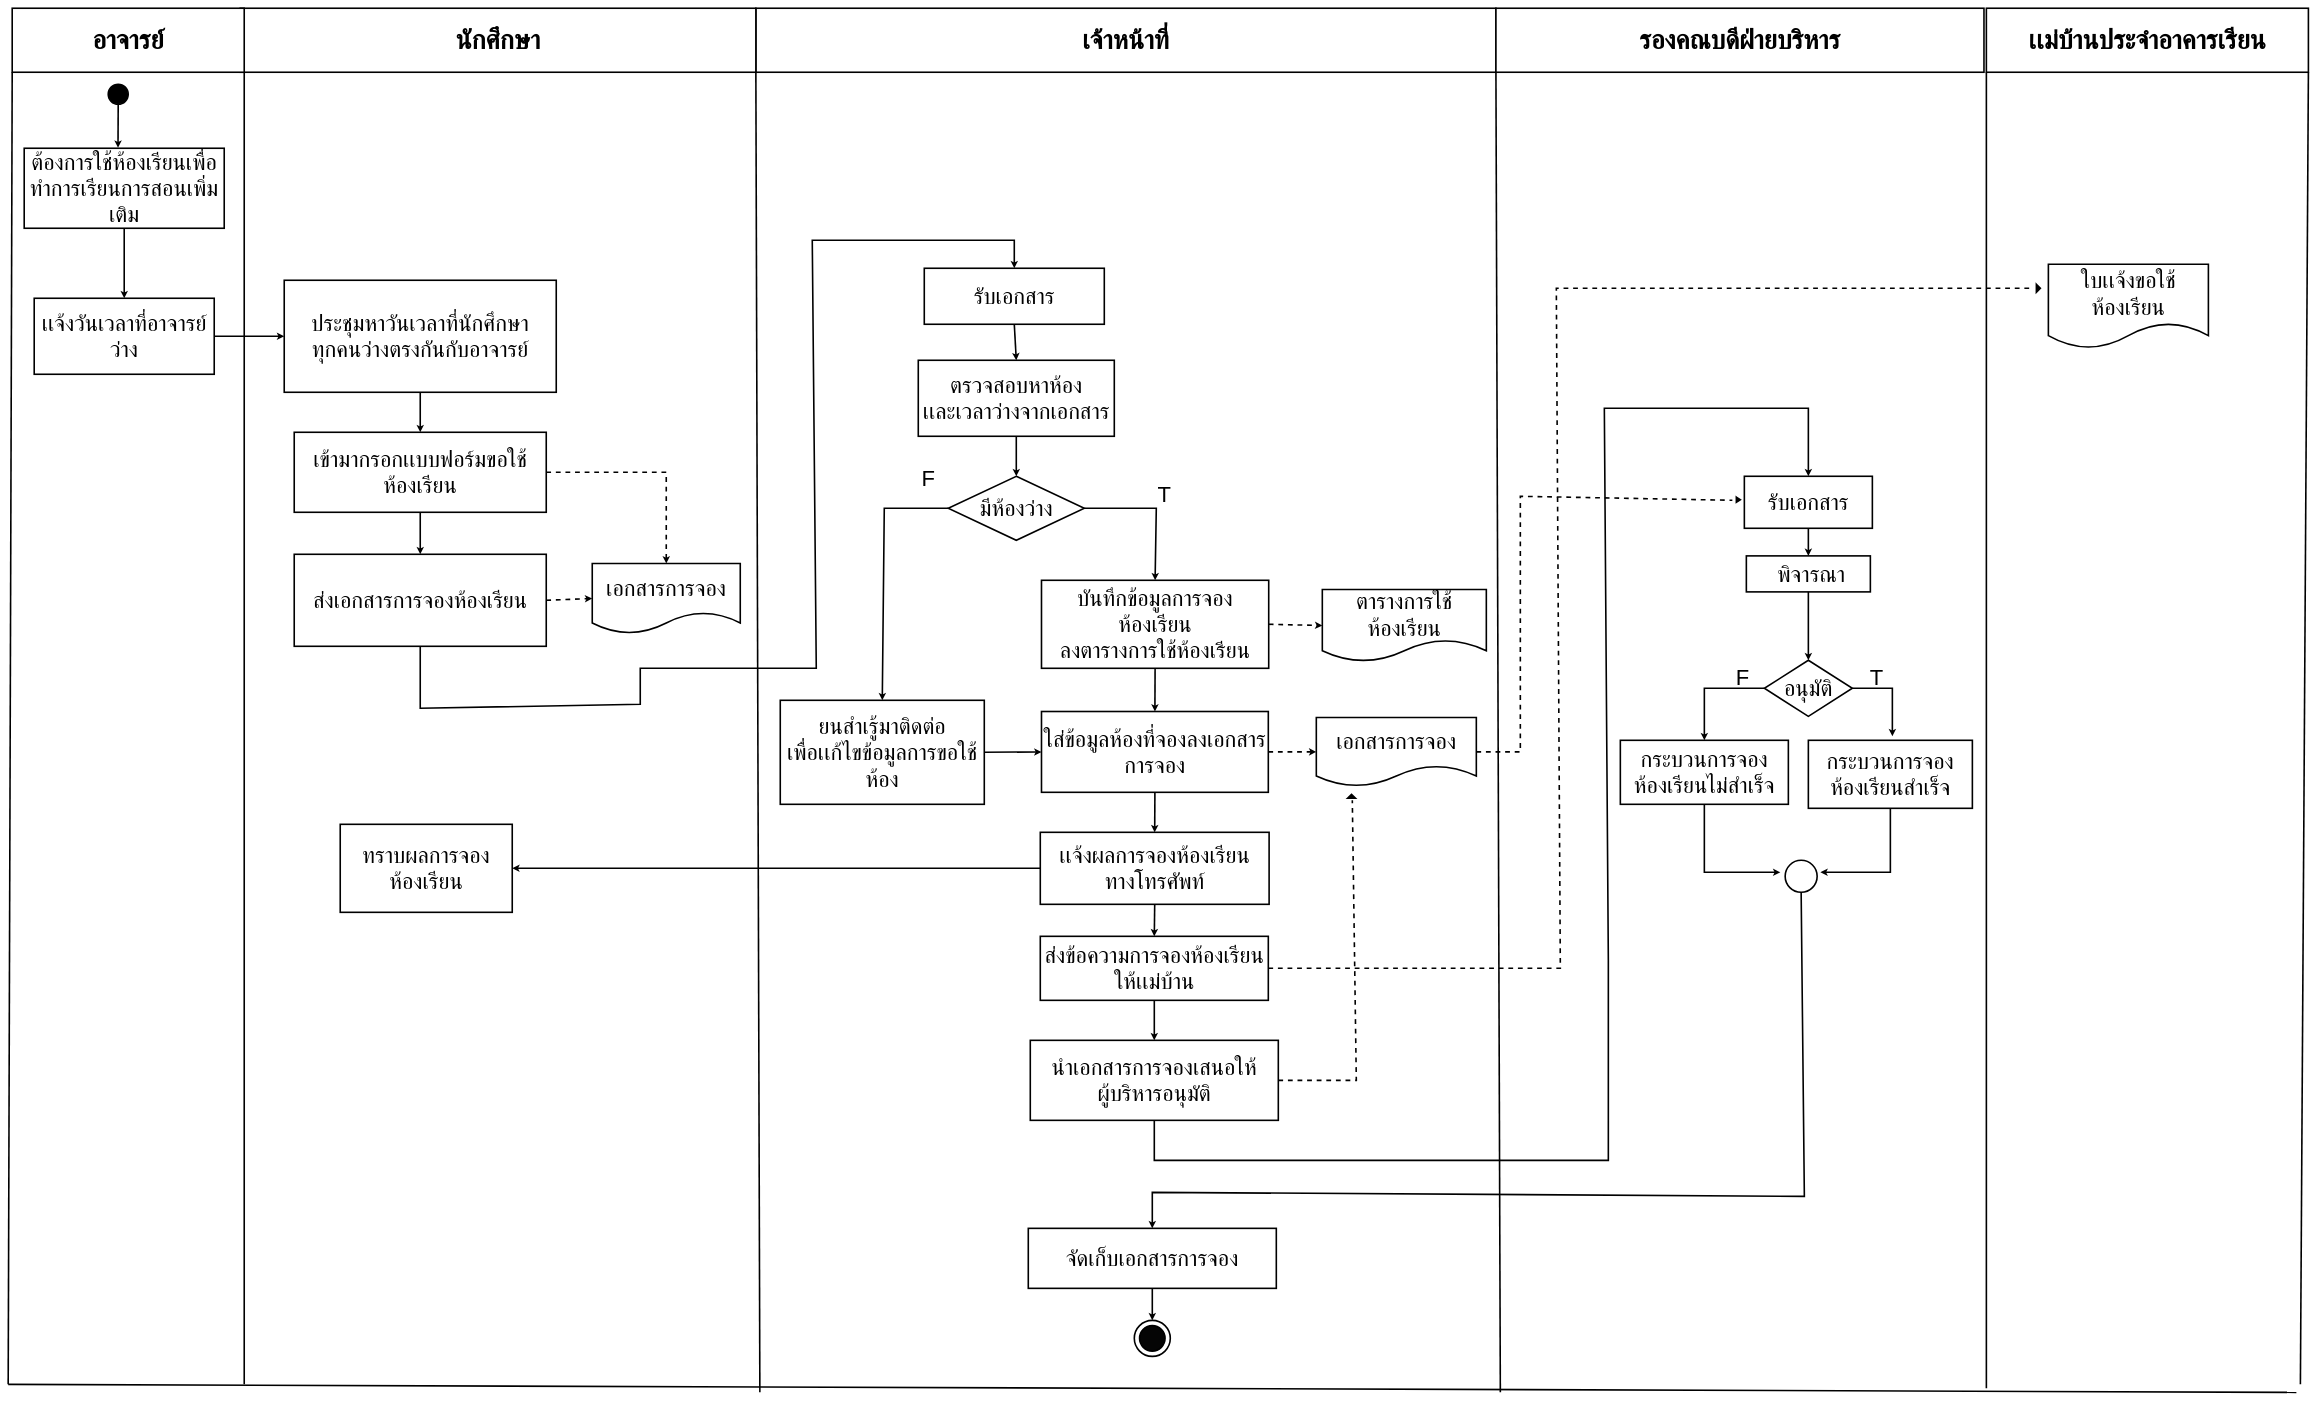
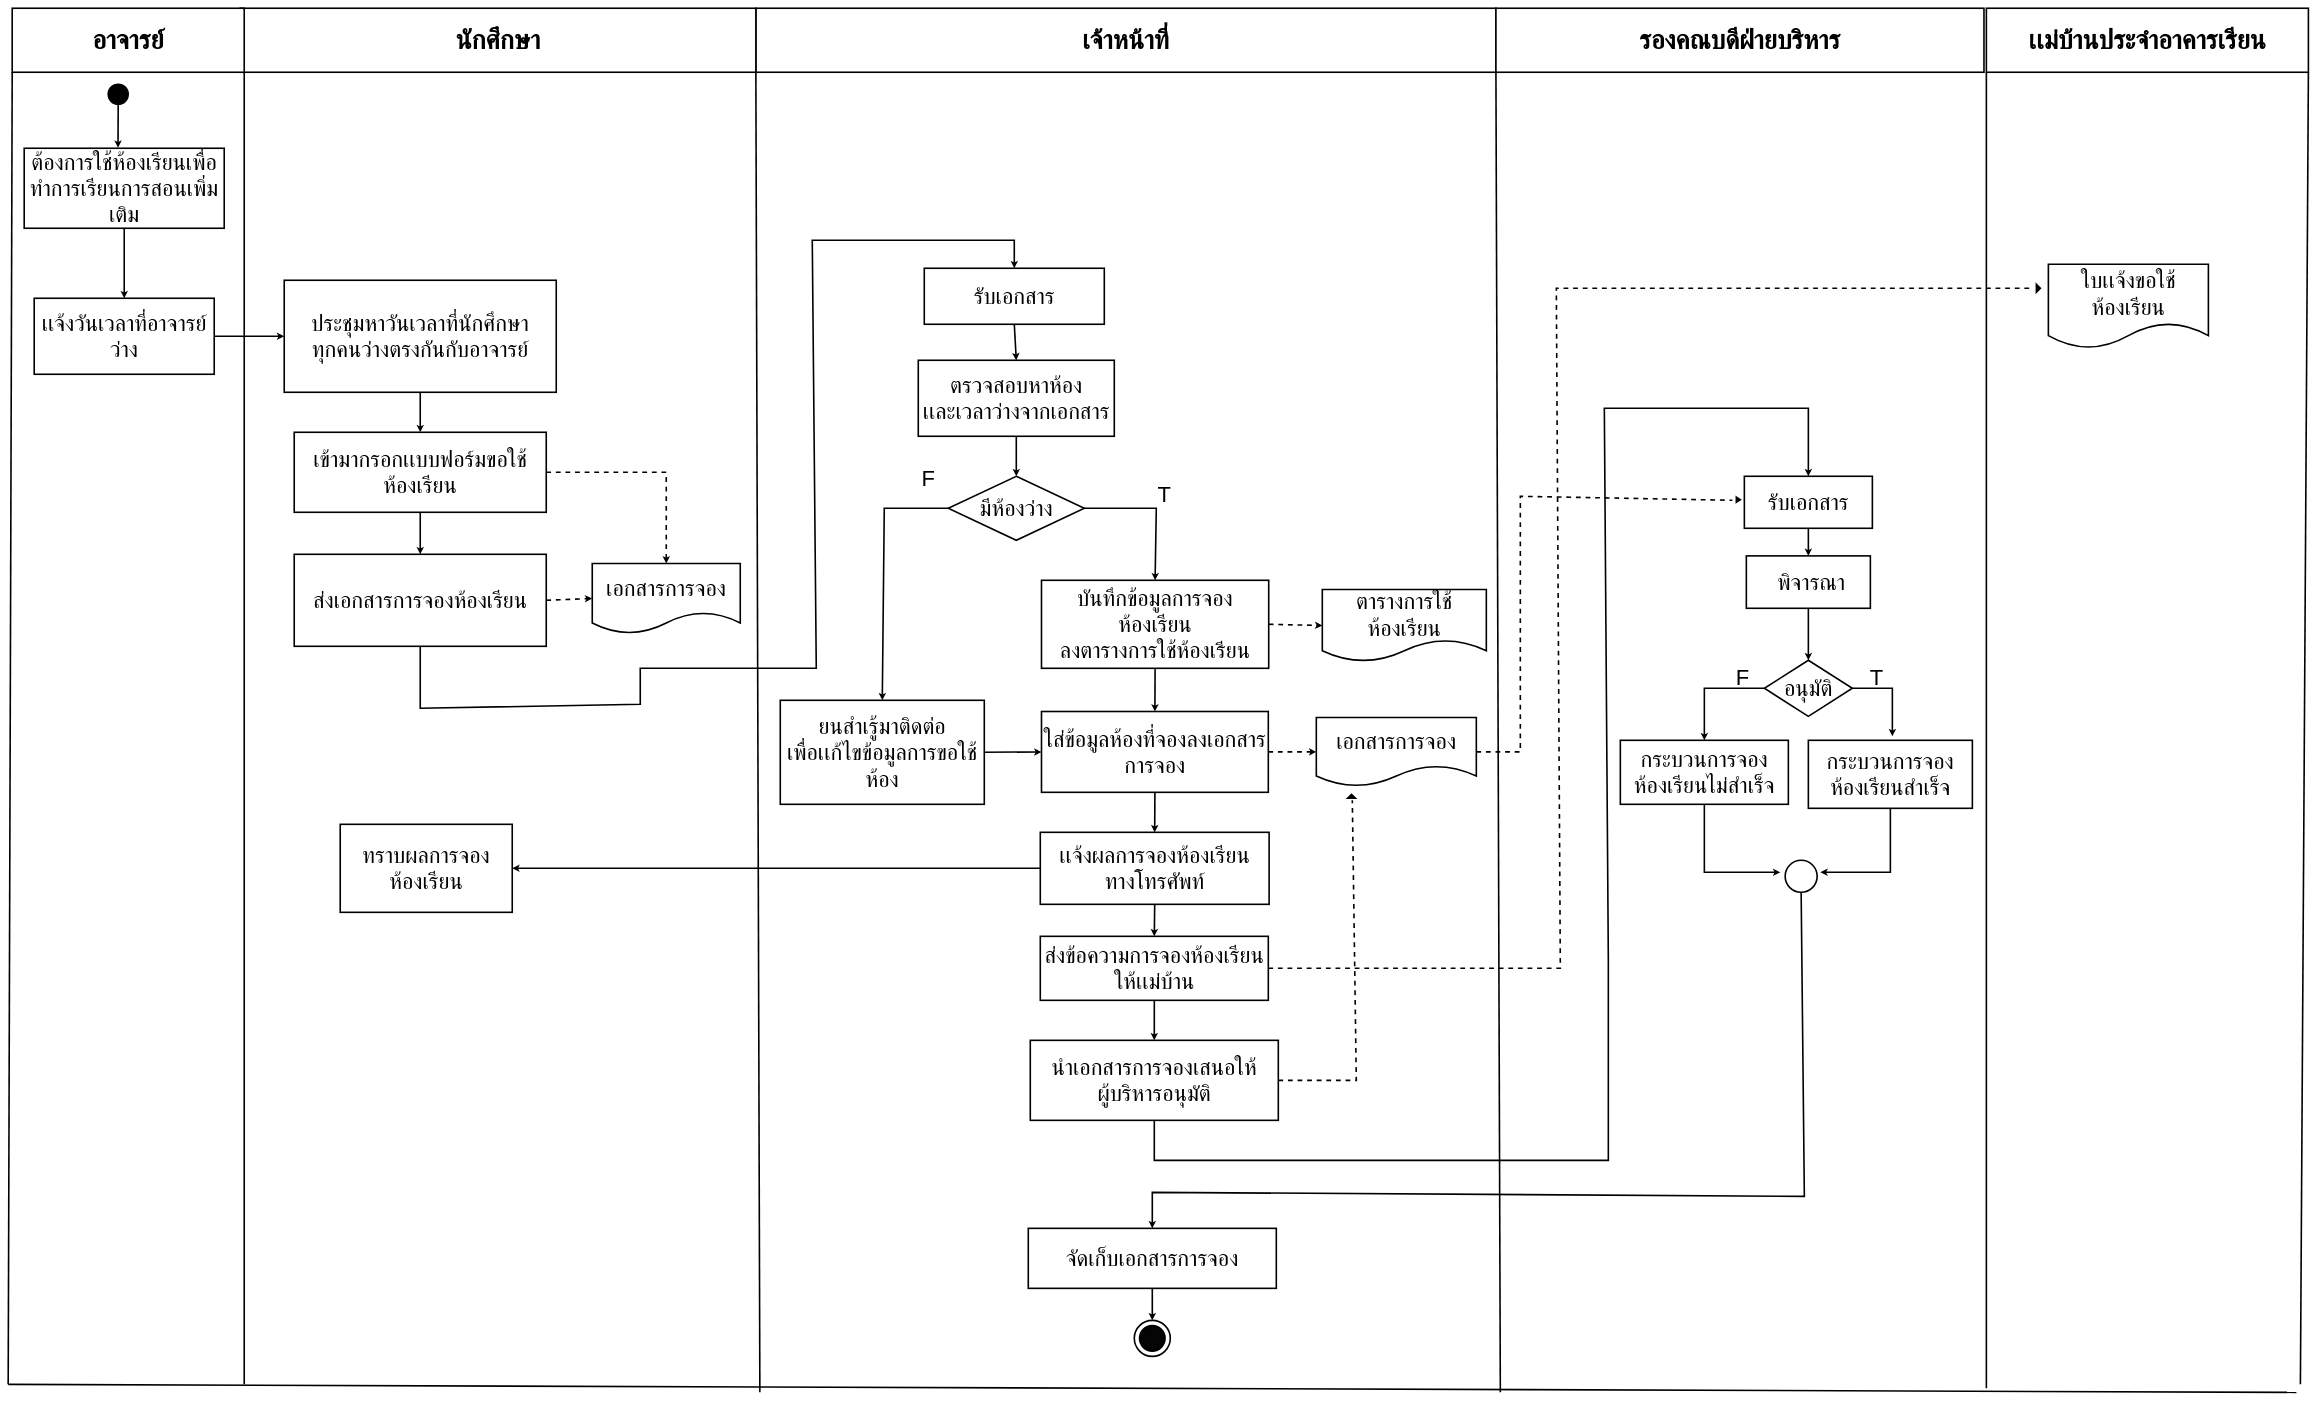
node "พิจารณา": size 124x36 -> 124x52
